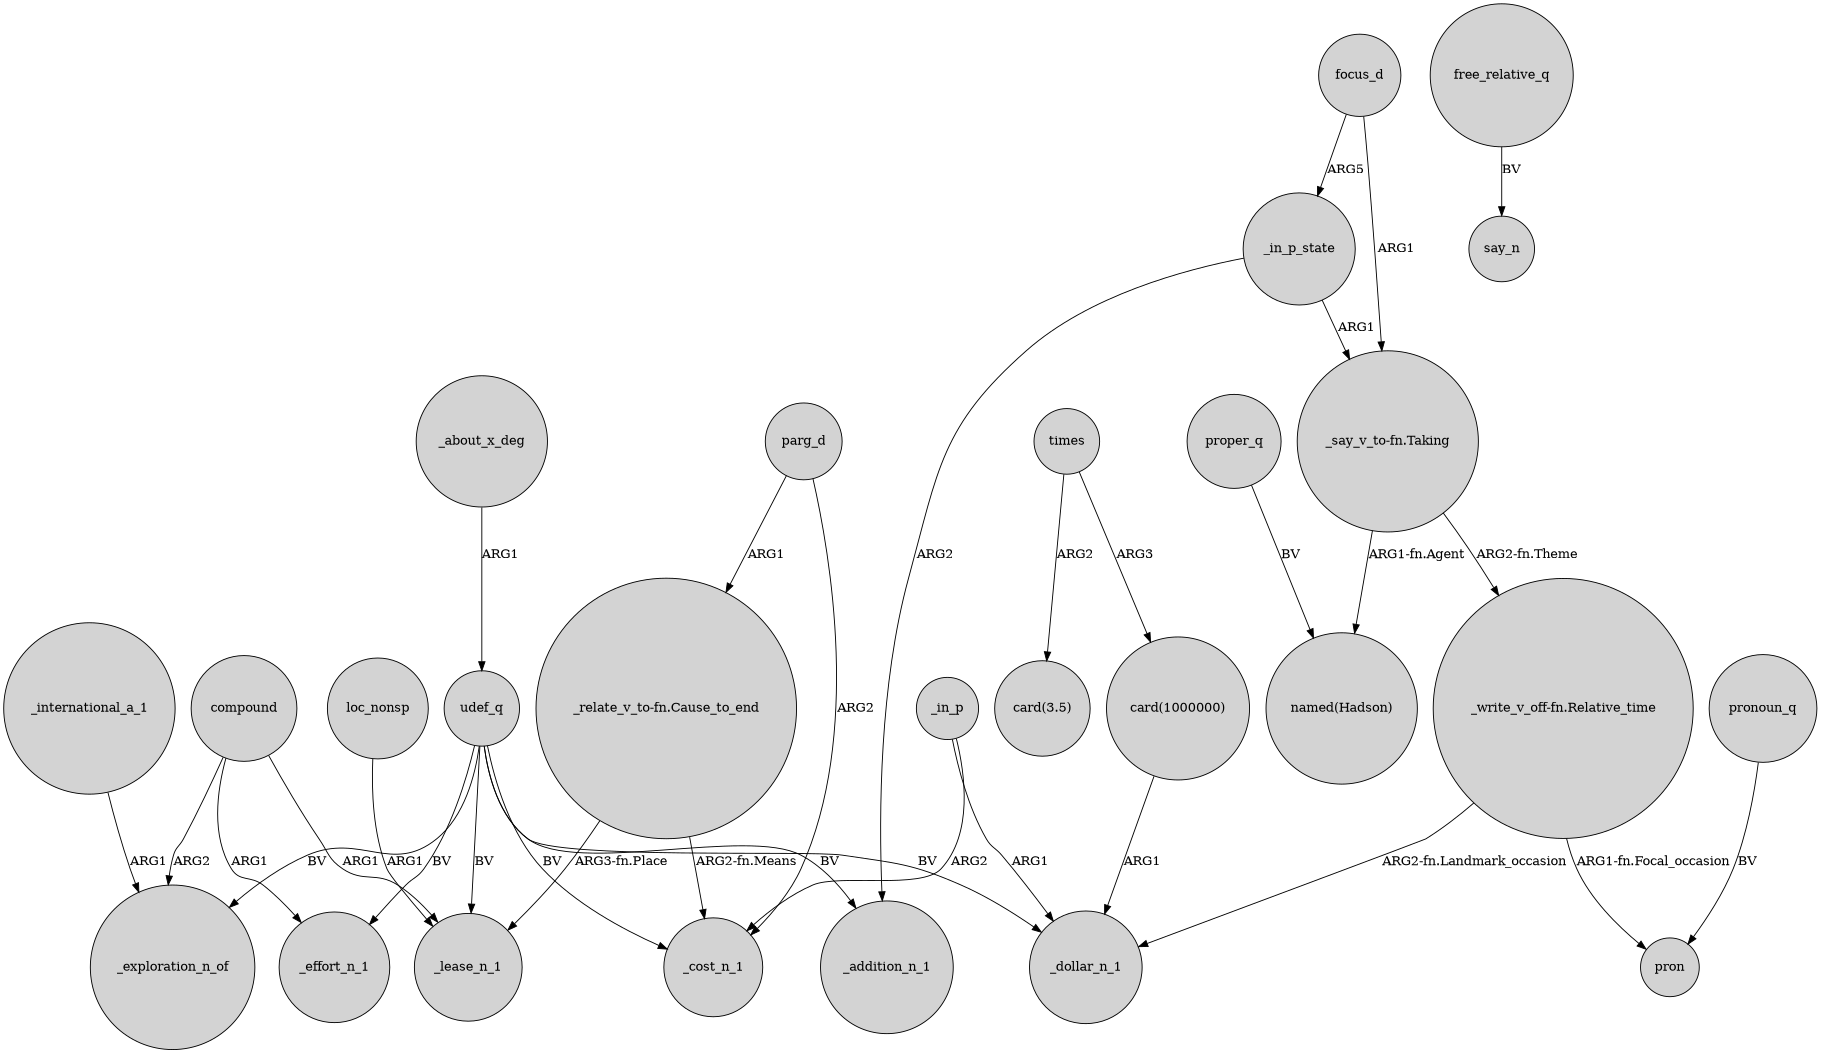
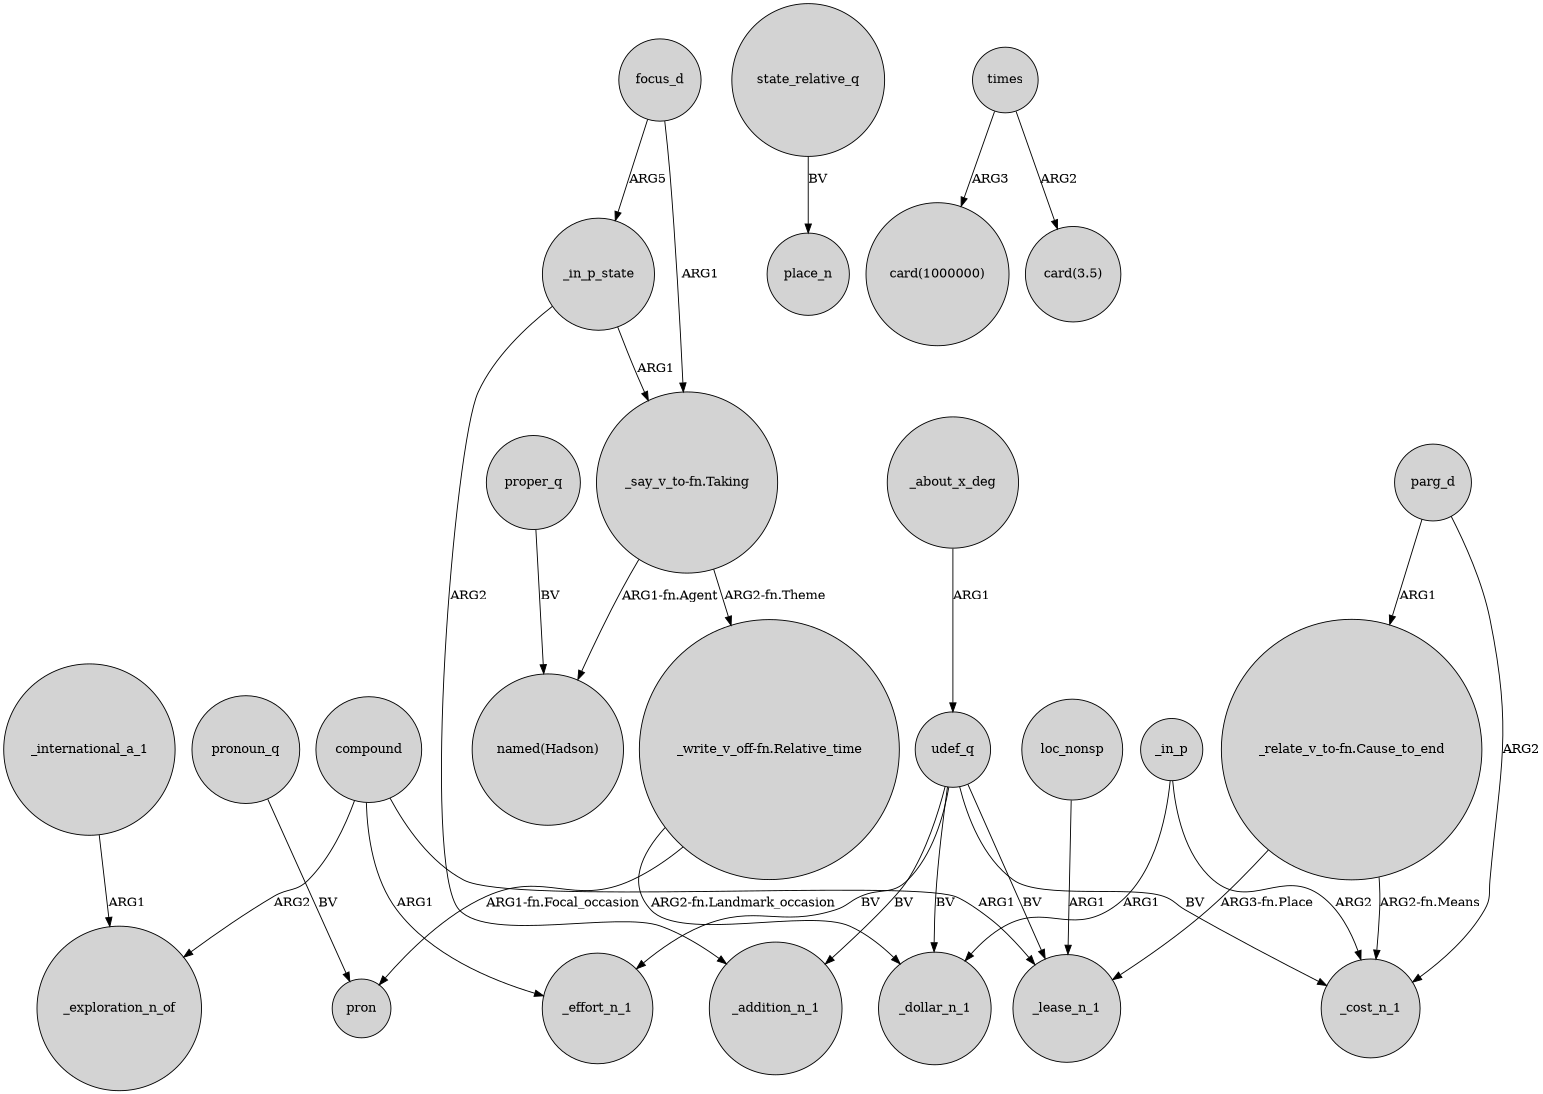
node "free_relative_q": label "free_relative_q" -> "state_relative_q"
node "say_n": label "say_n" -> "place_n"
edge "card(1000000)" -> "_dollar_n_1": removed, label "ARG1"
edge "udef_q" -> "_exploration_n_of": removed, label "BV"
